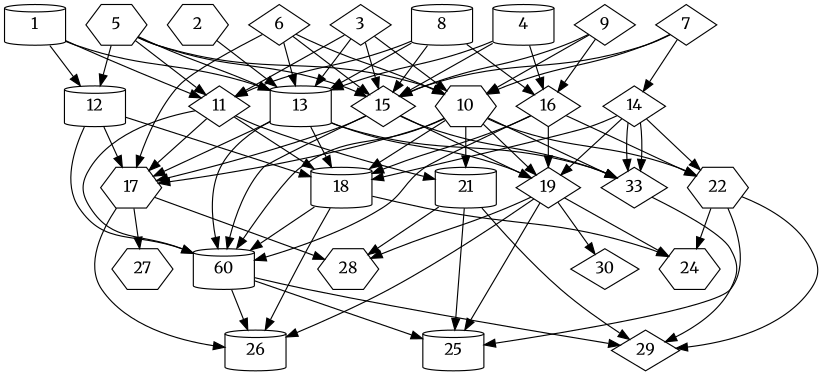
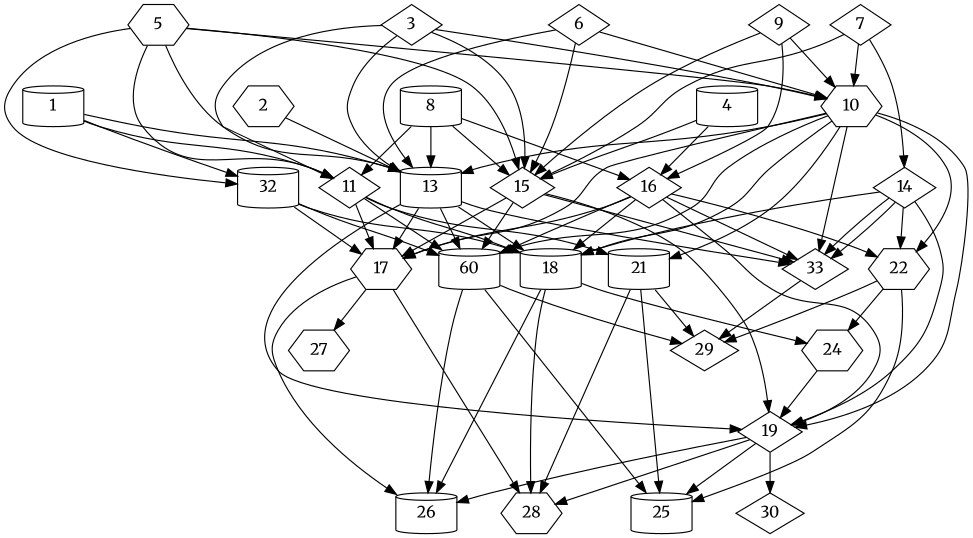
edge "4" -> "13": now "10" -> "13"
edge "6" -> "17": now "16" -> "17"
node "12": label "12" -> "32"
edge "19" -> "24": reversed
edge "18" -> "60": now "18" -> "28"
edge "16" -> "33": added
